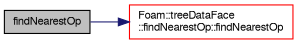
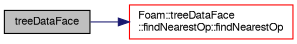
node "findNearestOp": label "findNearestOp" -> "treeDataFace"
